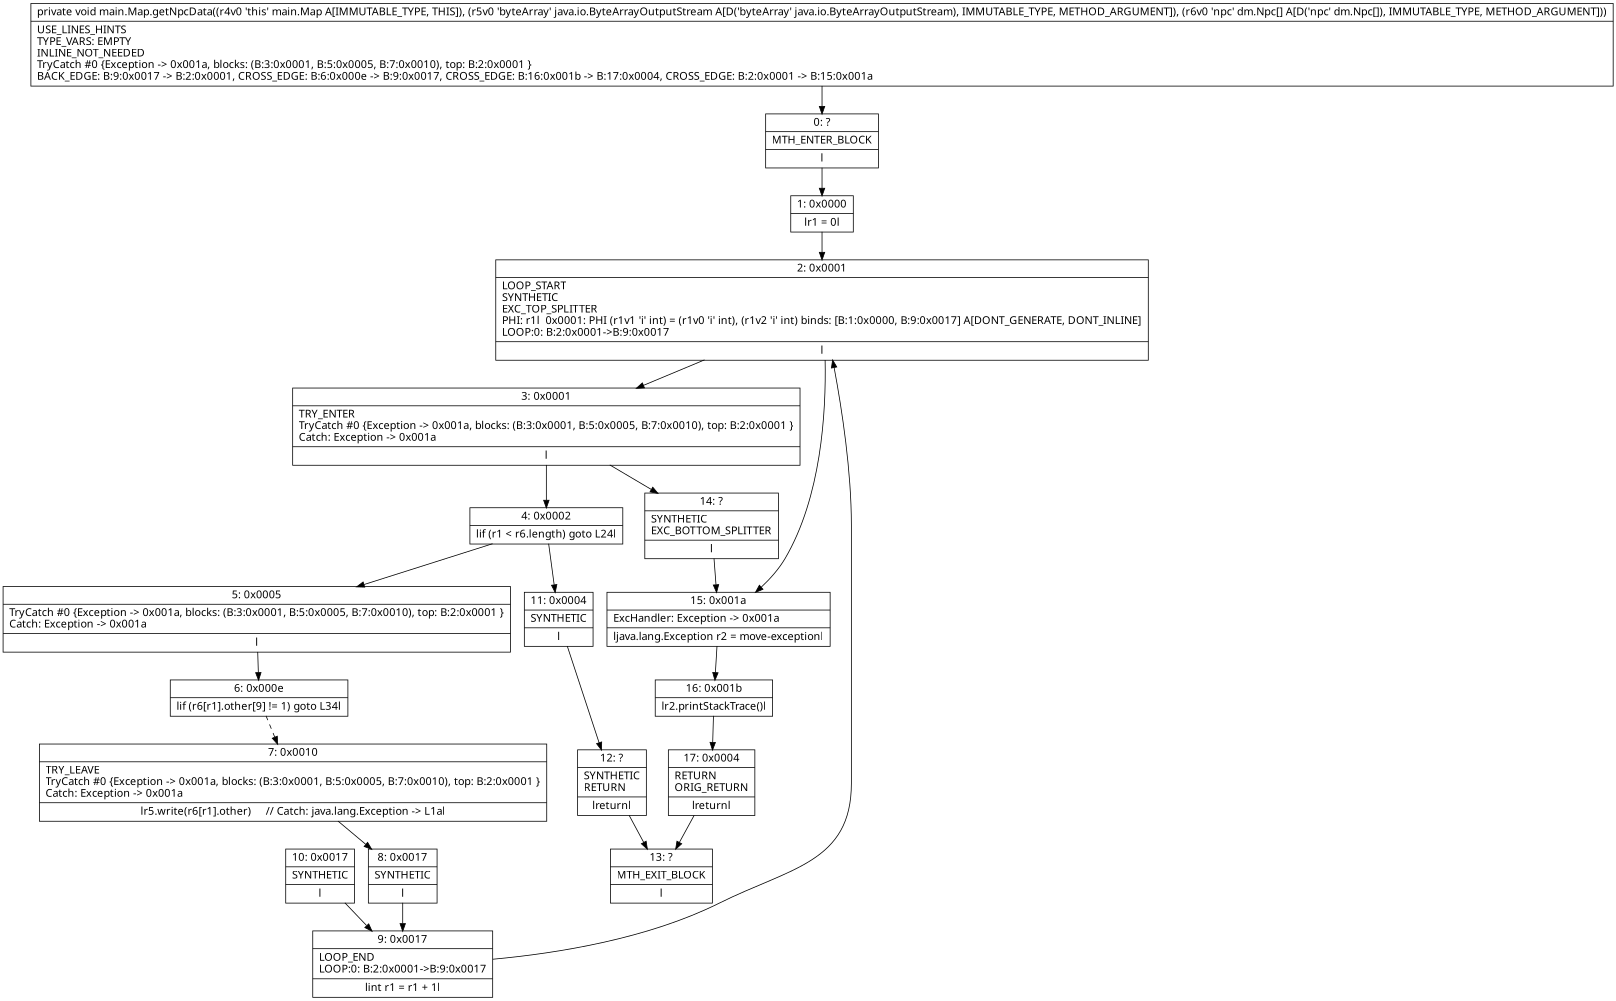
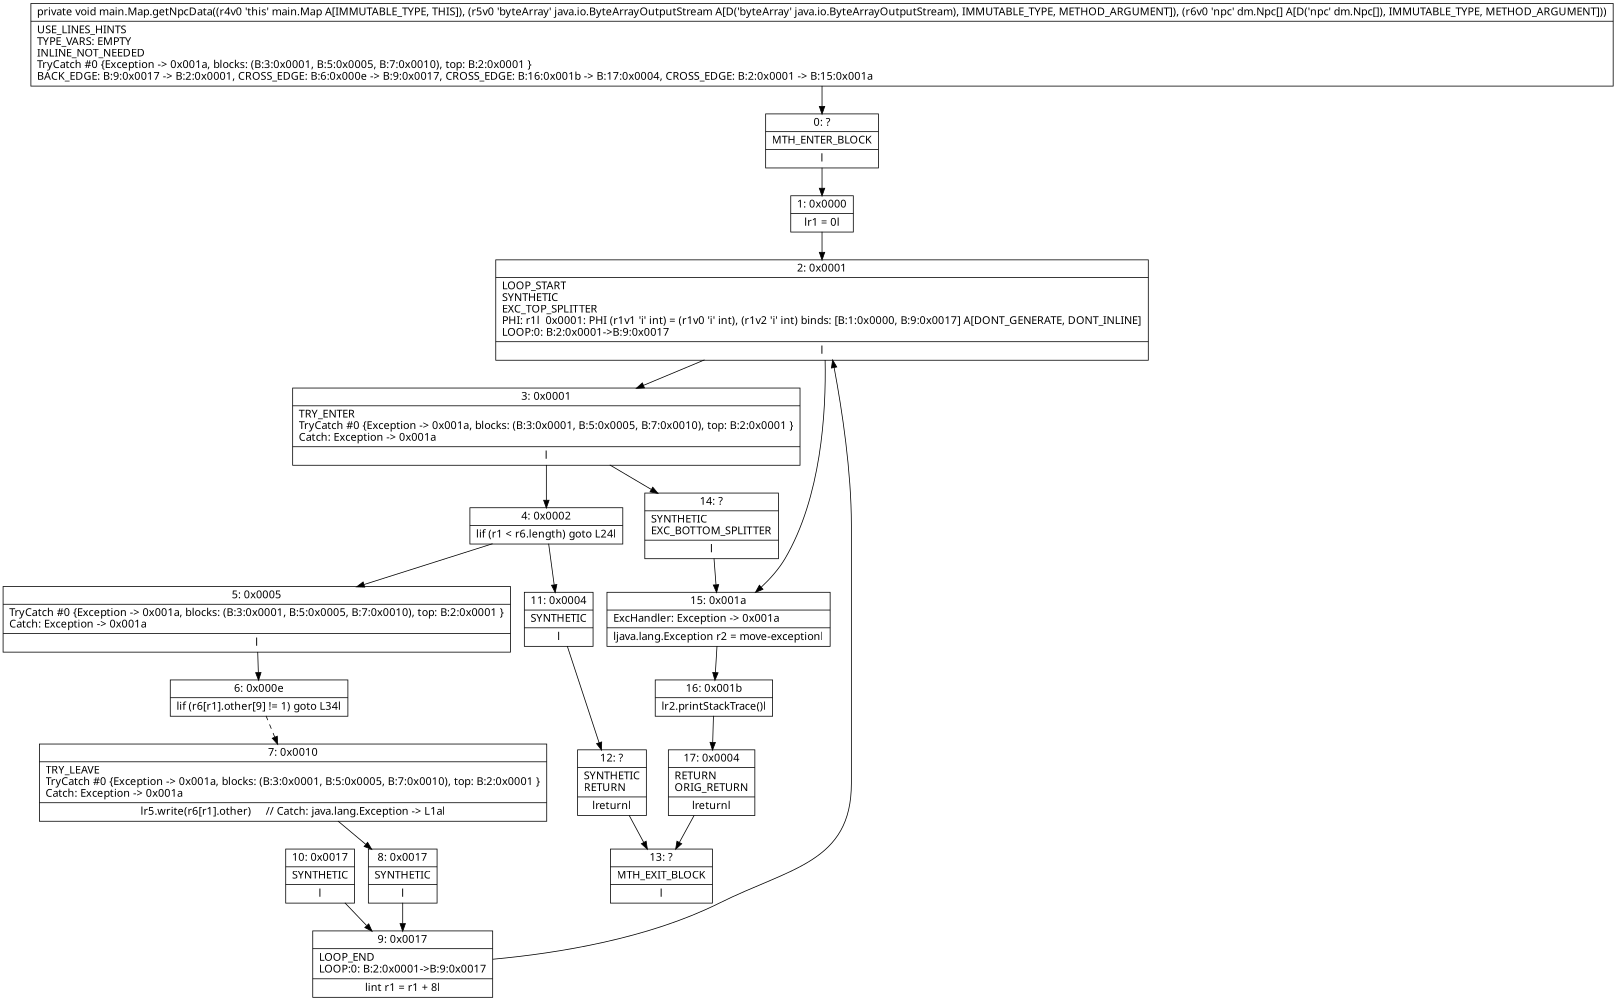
node "9: 0x0017": text "lint r1 = r1 + 1l" -> "lint r1 = r1 + 8l"
